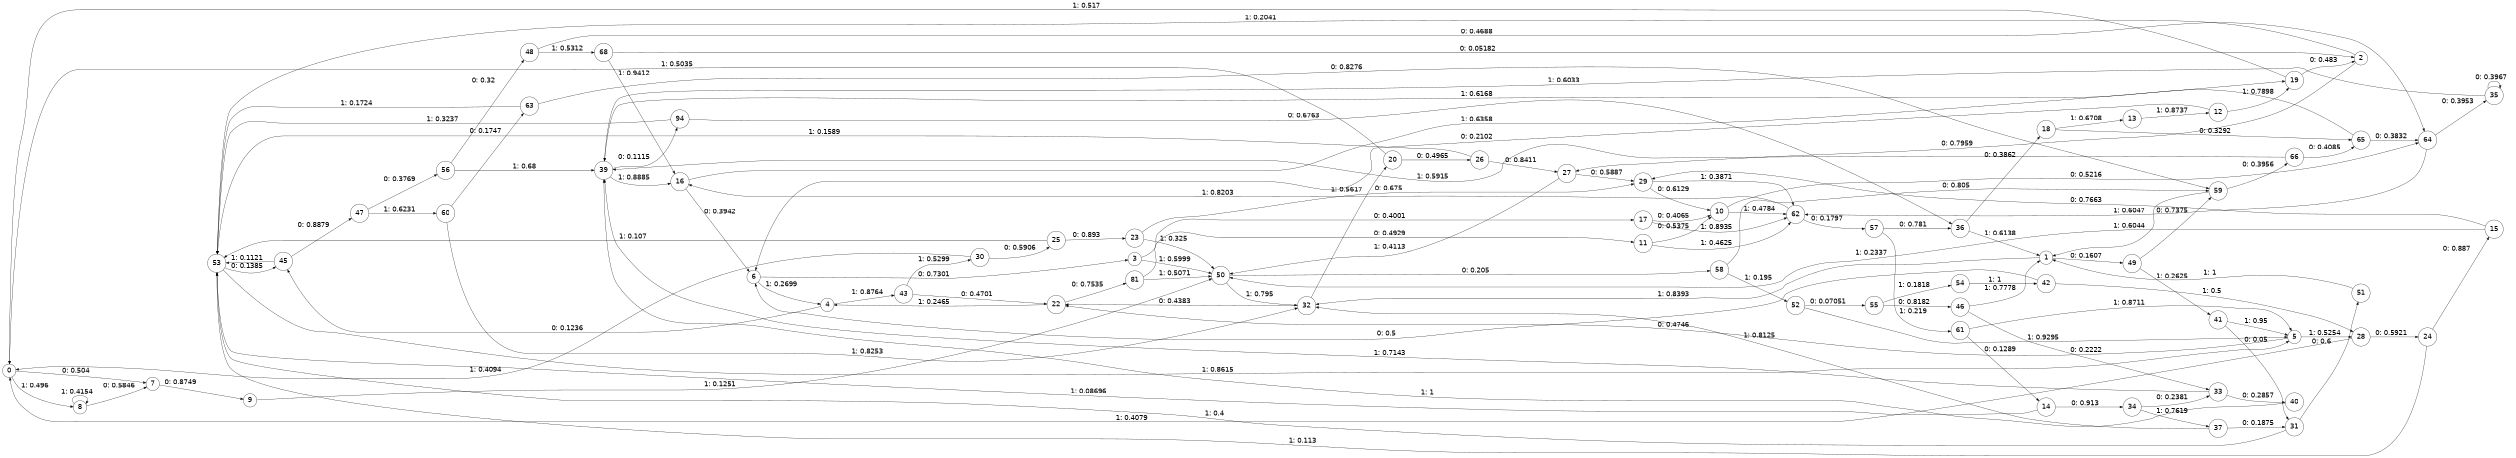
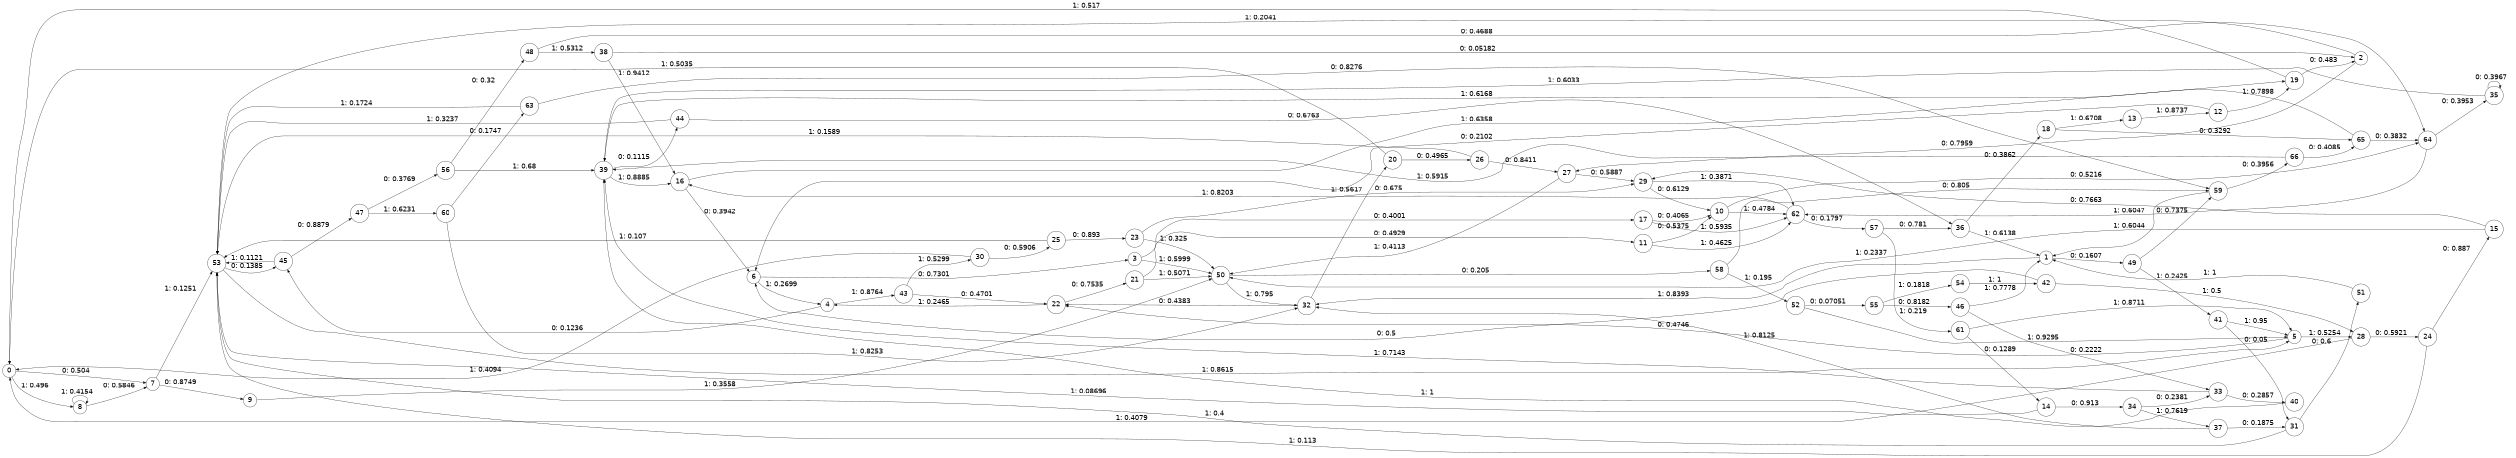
node "68": label "68" -> "38"
node "94": label "94" -> "44"
edge "17" -> "62": label "1: 0.8935   " -> "1: 0.5935   "
edge "49" -> "41": label "1: 0.2625   " -> "1: 0.2425   "
node "81": label "81" -> "21"
edge "7" -> "53": added, label "1: 0.1251"
edge "9" -> "50": label "1: 0.1251   " -> "1: 0.3558   "
